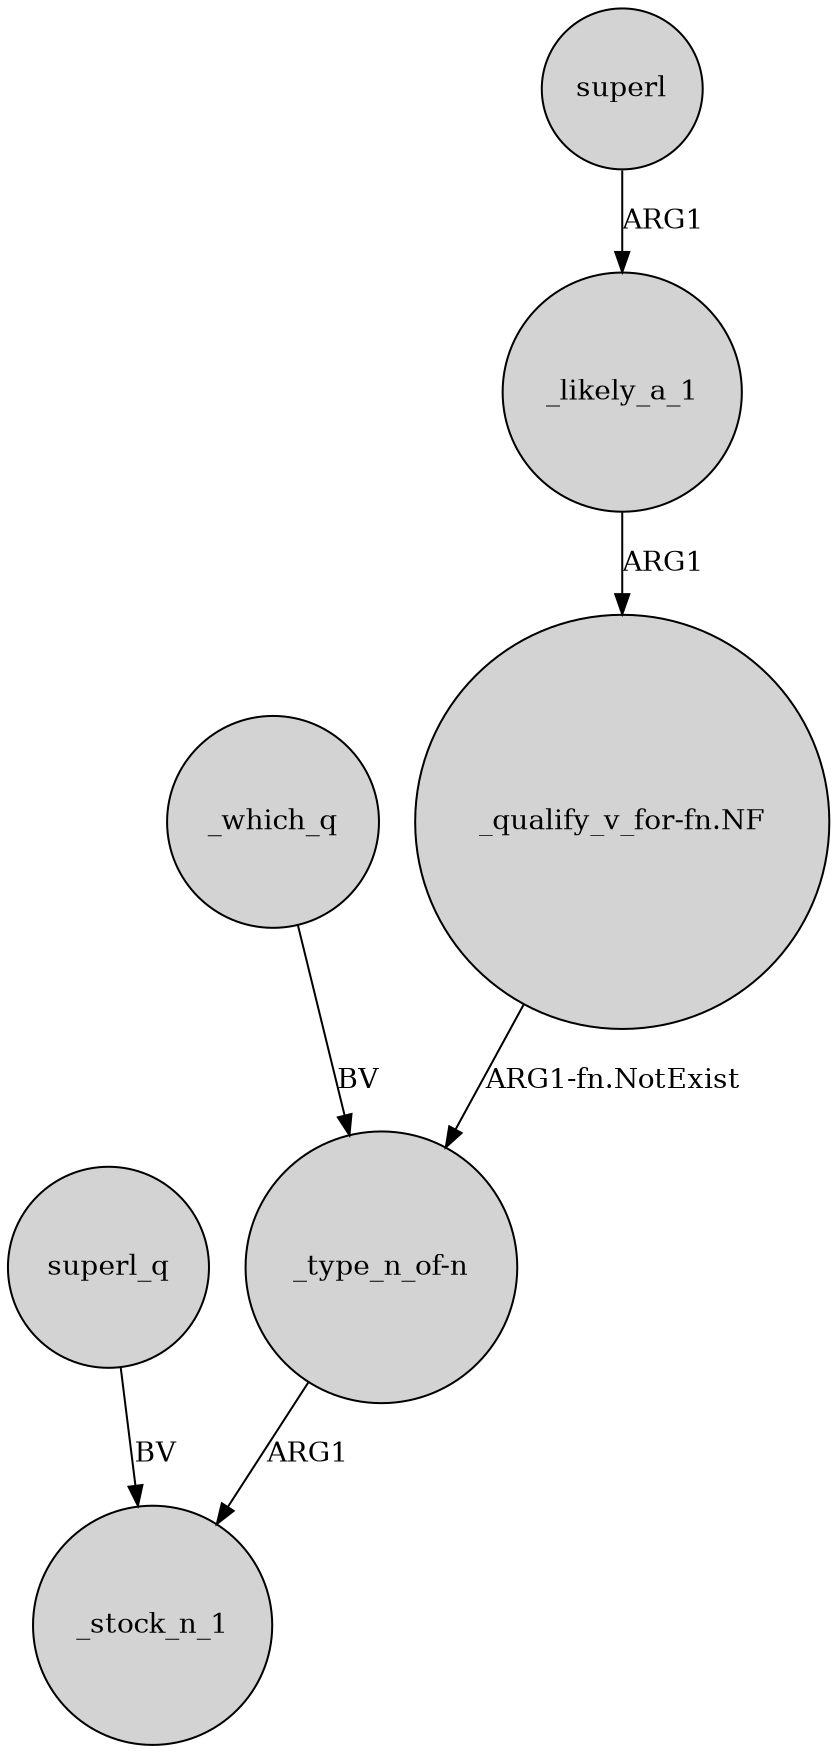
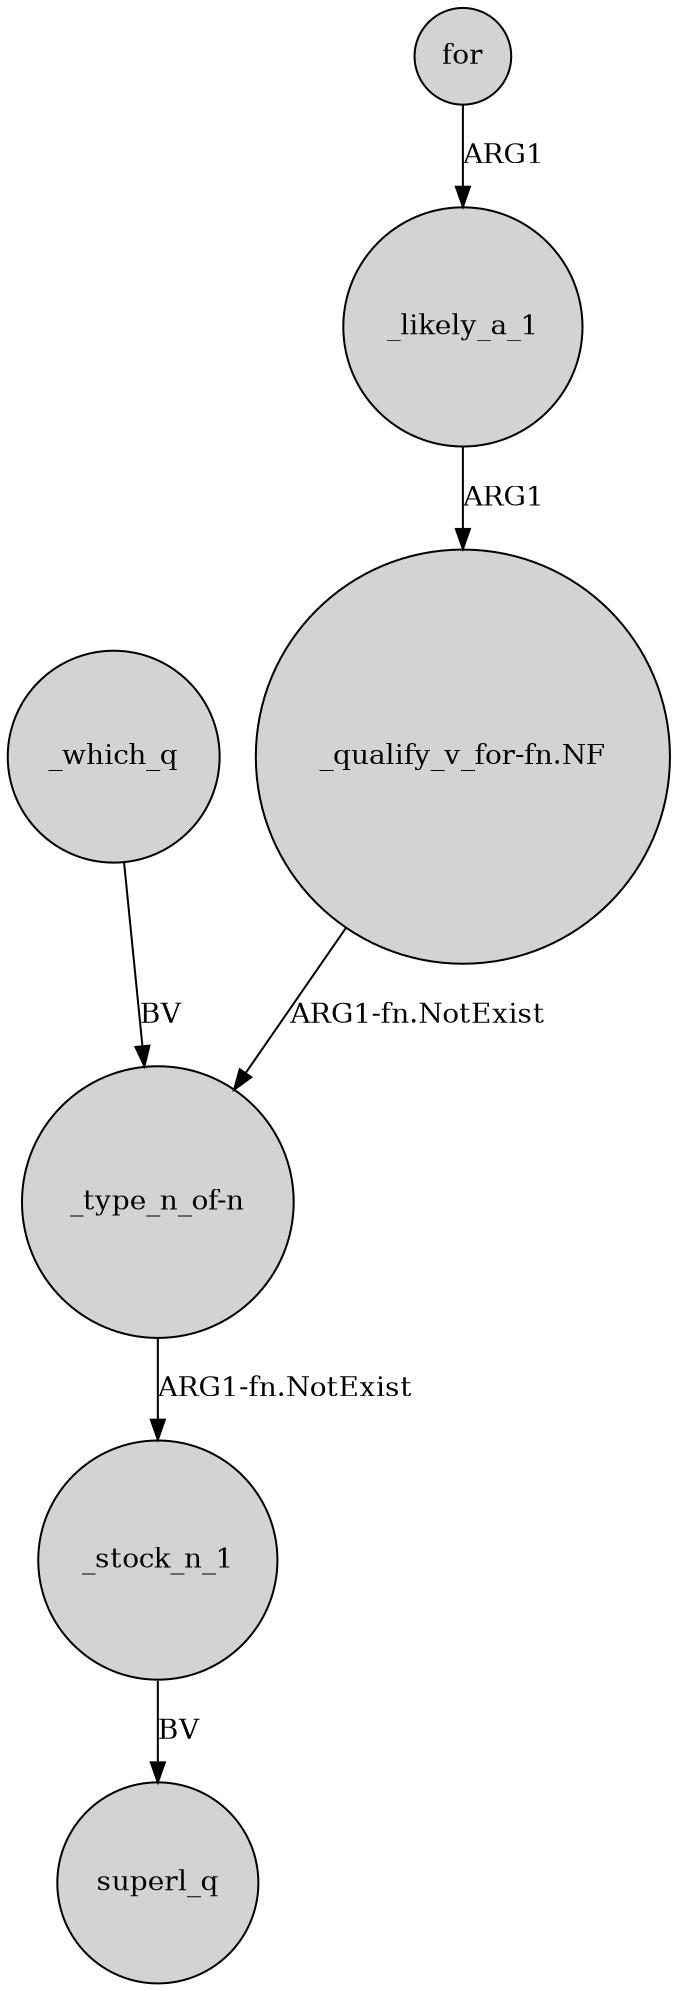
node "superl": label "superl" -> "for"
edge "superl_q" -> "_stock_n_1": reversed
edge "_type_n_of-n" -> "_stock_n_1": label "ARG1" -> "ARG1-fn.NotExist"
